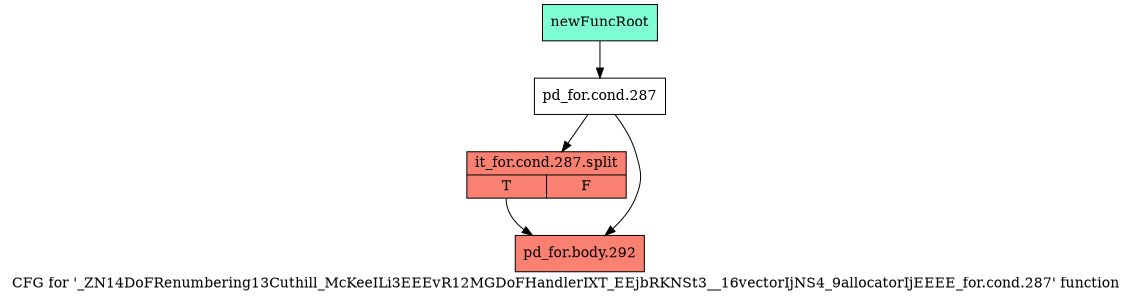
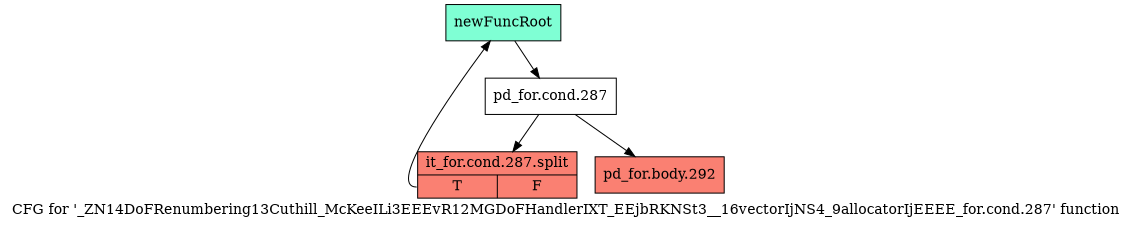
edge "it_for.cond.287.split" -> "pd_for.body.292": now "it_for.cond.287.split" -> "newFuncRoot"
